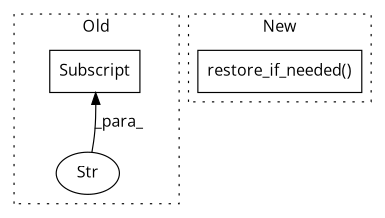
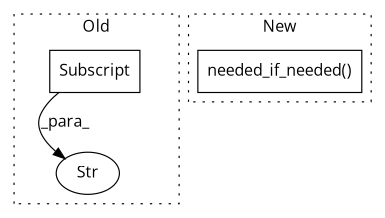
node "restore_if_needed()": label "restore_if_needed()" -> "needed_if_needed()"
edge "Str" -> "Subscript": reversed
